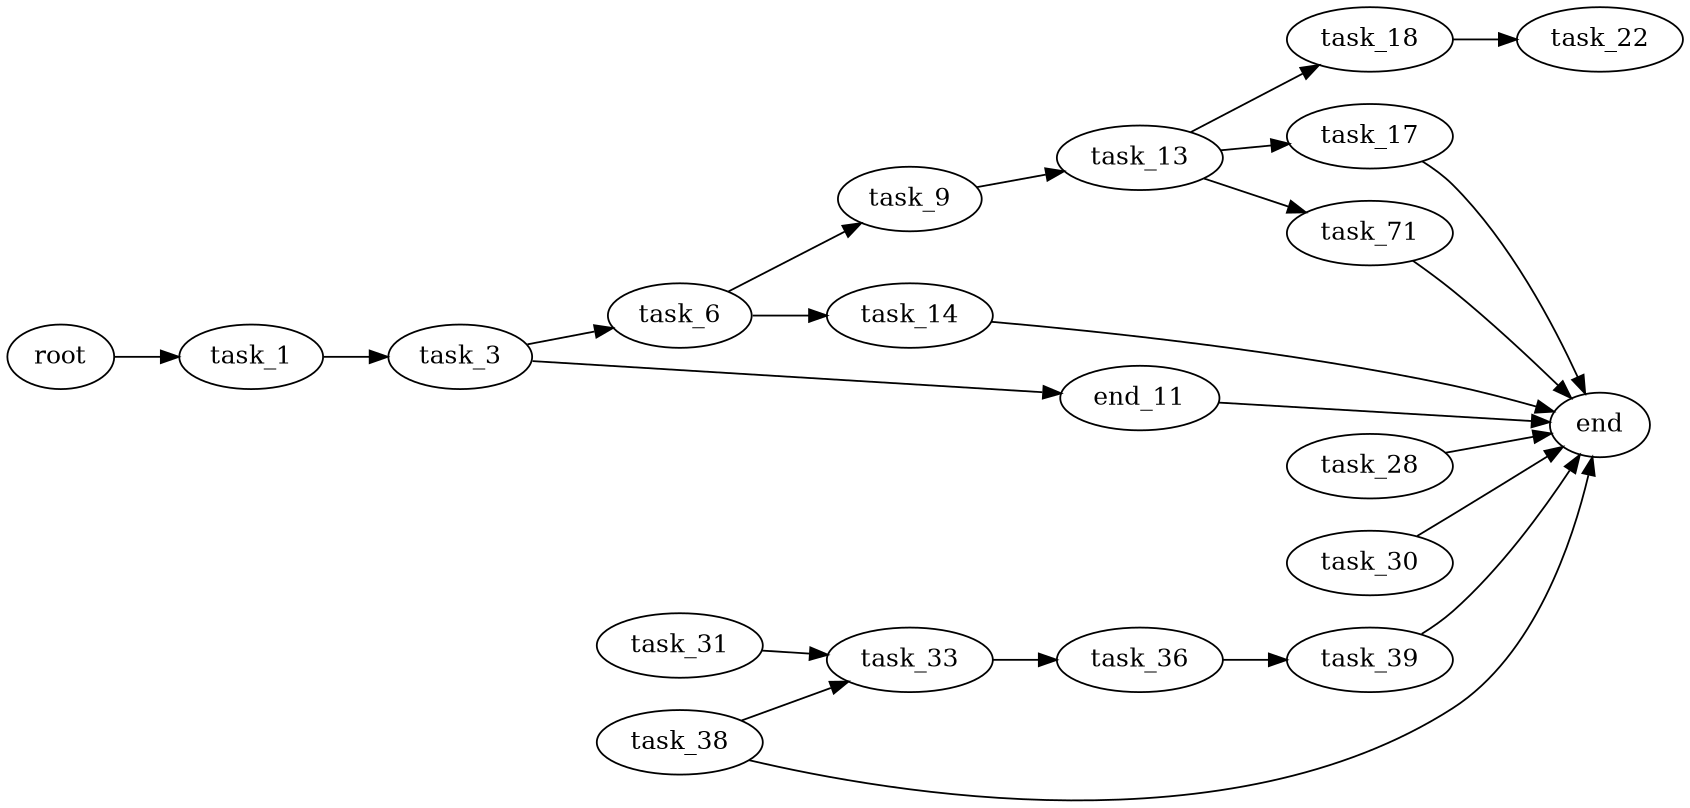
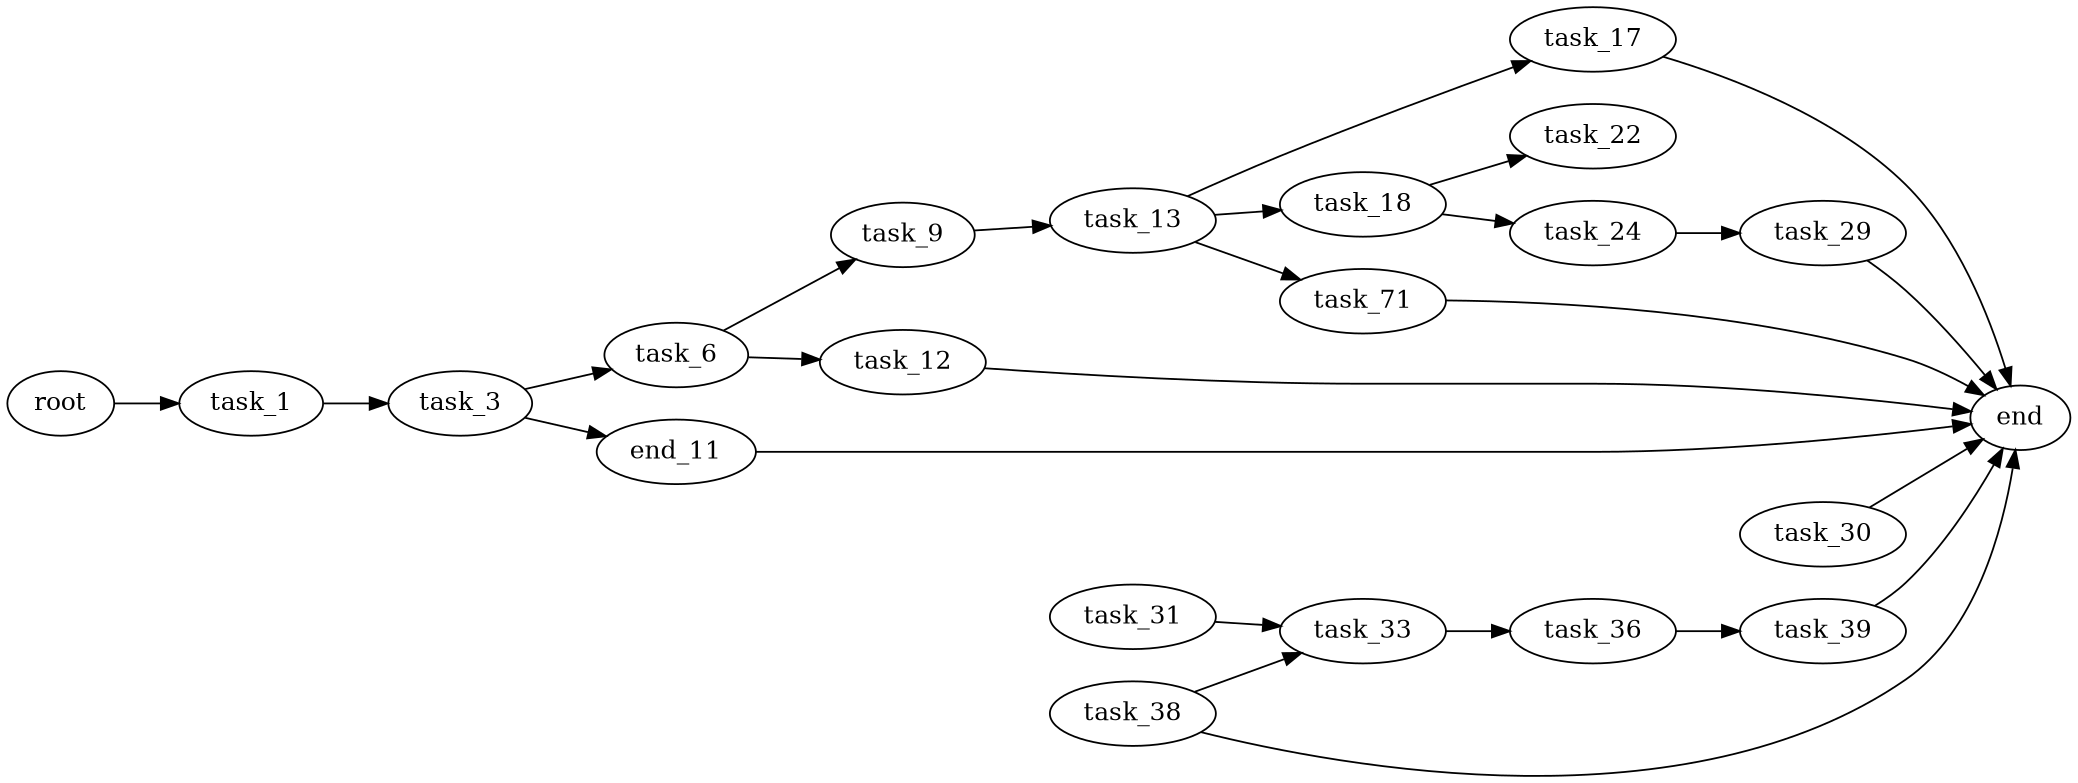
node "task_24": added
node "task_14": label "task_14" -> "task_12"
node "task_28": label "task_28" -> "task_29"
